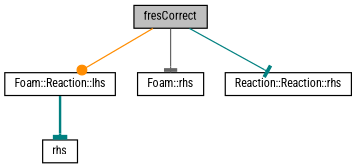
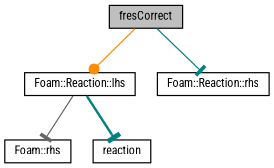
edge "fresCorrect" -> "Foam::rhs": now "Foam::Reaction::lhs" -> "Foam::rhs"
node "Reaction::Reaction::rhs": label "Reaction::Reaction::rhs" -> "Foam::Reaction::rhs"
node "rhs": label "rhs" -> "reaction"
